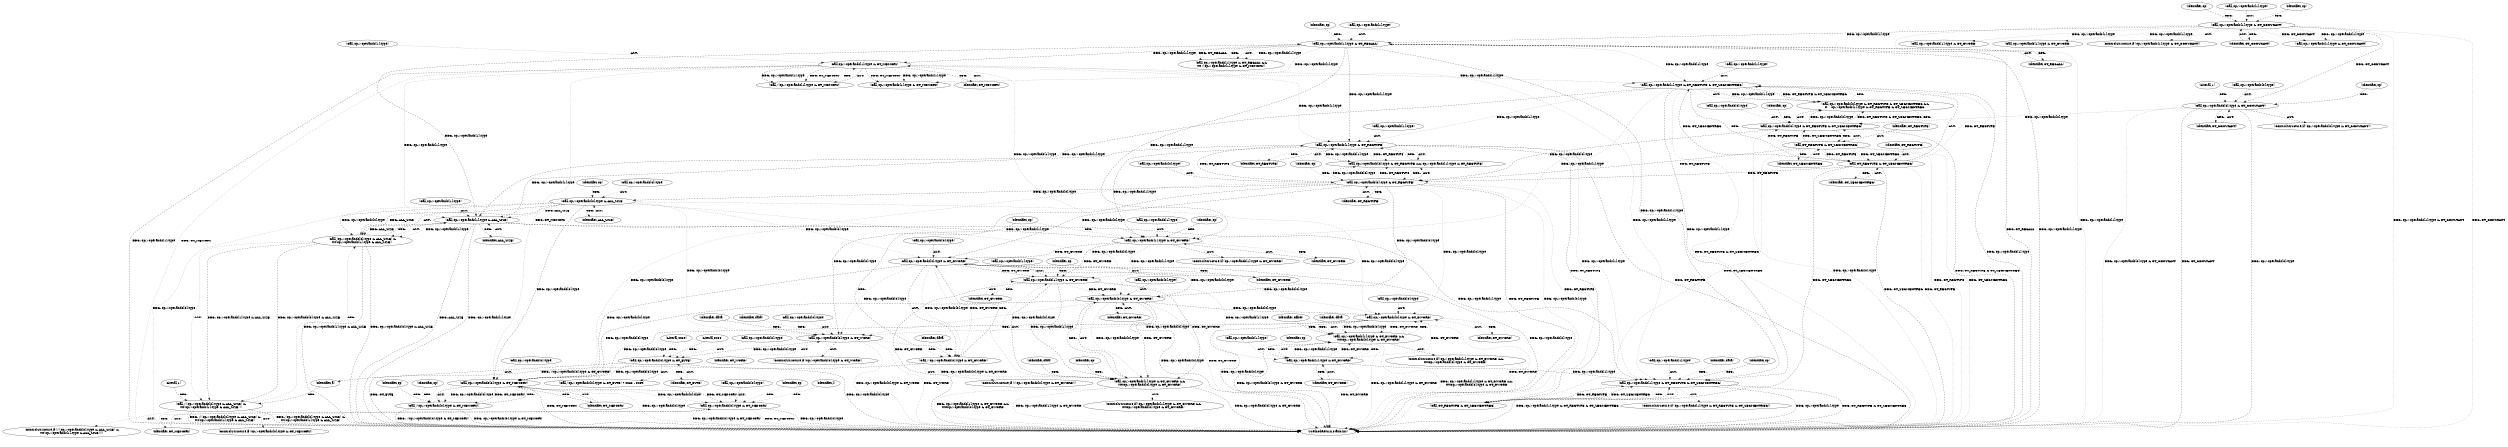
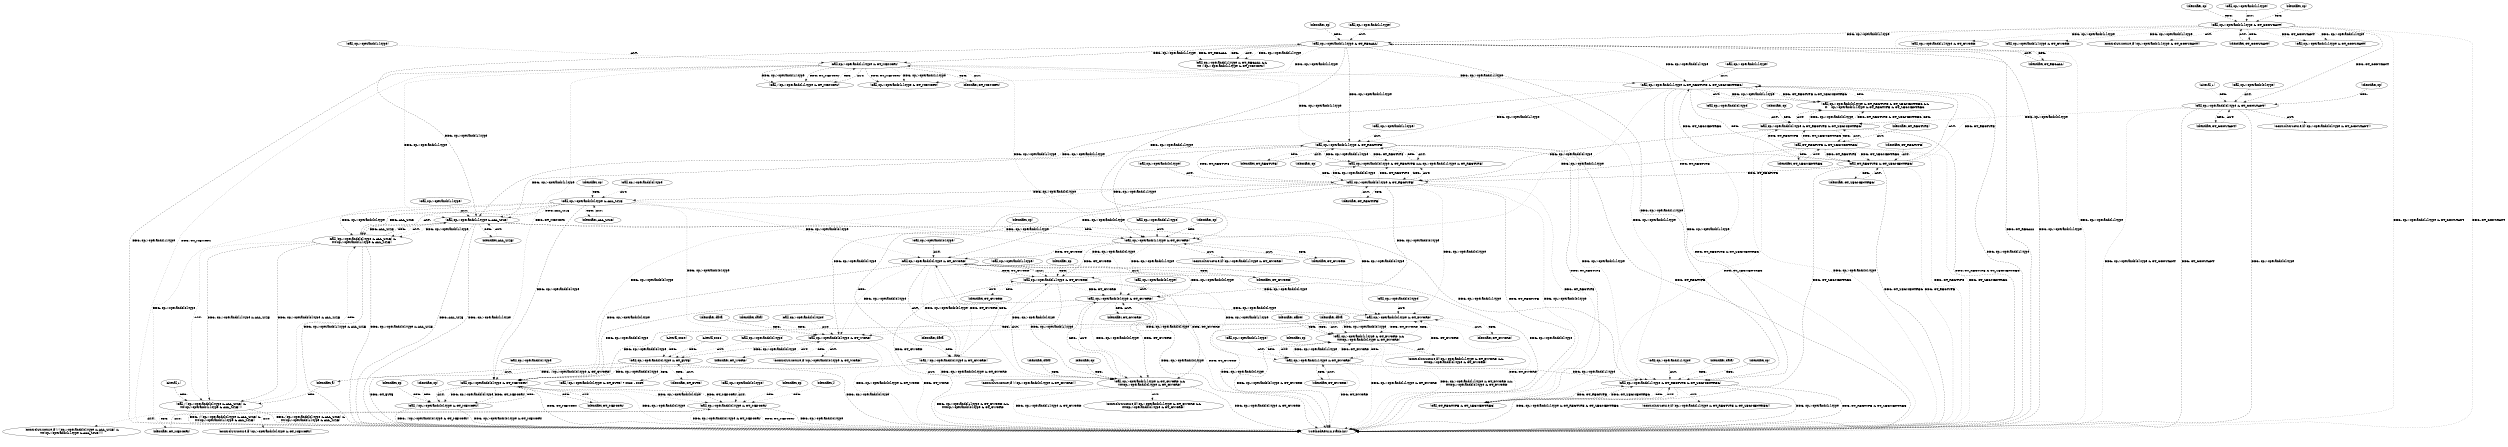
edge "(Call,op->operands[0].type & OT_WORD)" -> "(Call,!(op->operands[0].type & OT_QWORD))": now "(Call,op->operands[0].type & OT_WORD)" -> "(Identifier,OT_WORD)"
edge "(Call,op->operands[0].type & OT_BYTE)" -> "(Call,(op->operands[0].type & OT_BYTE) ? 0x88 : 0x89)": label "AST: " -> "CFG: "
